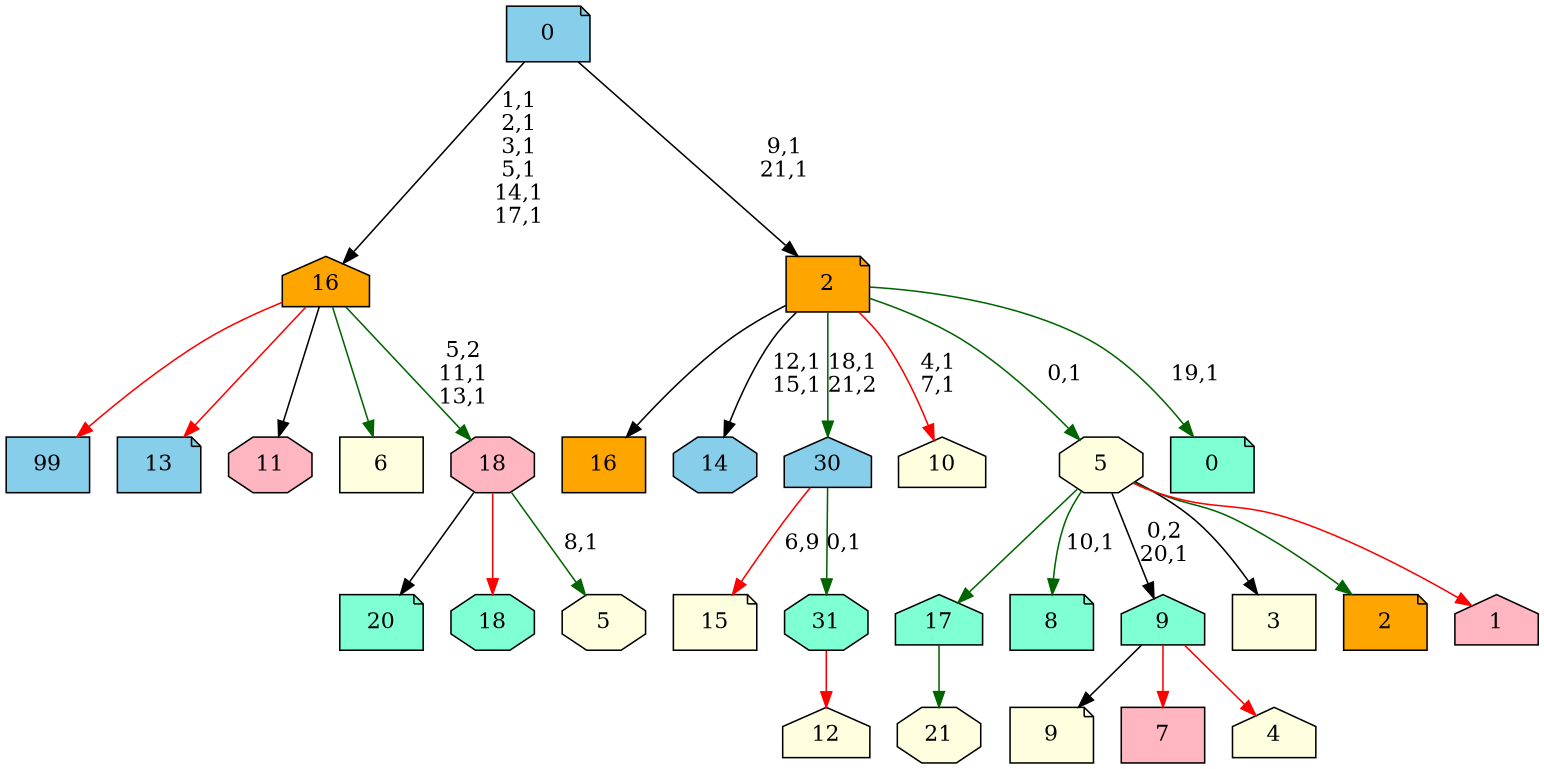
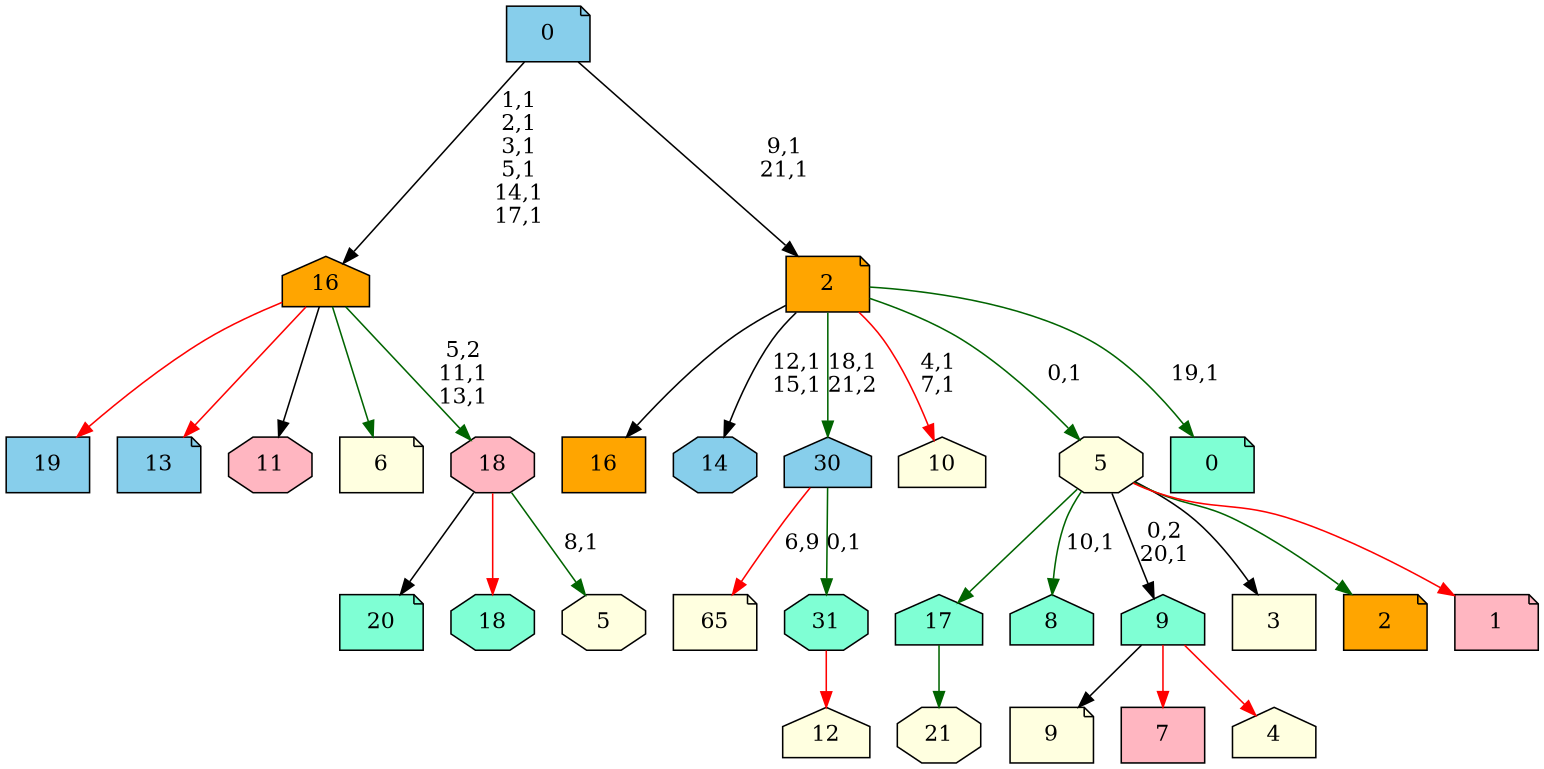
node "99": label "99" -> "19"
node "6": shape box -> note
node "15": label "15" -> "65"
node "8": shape note -> house
node "1": shape house -> note
